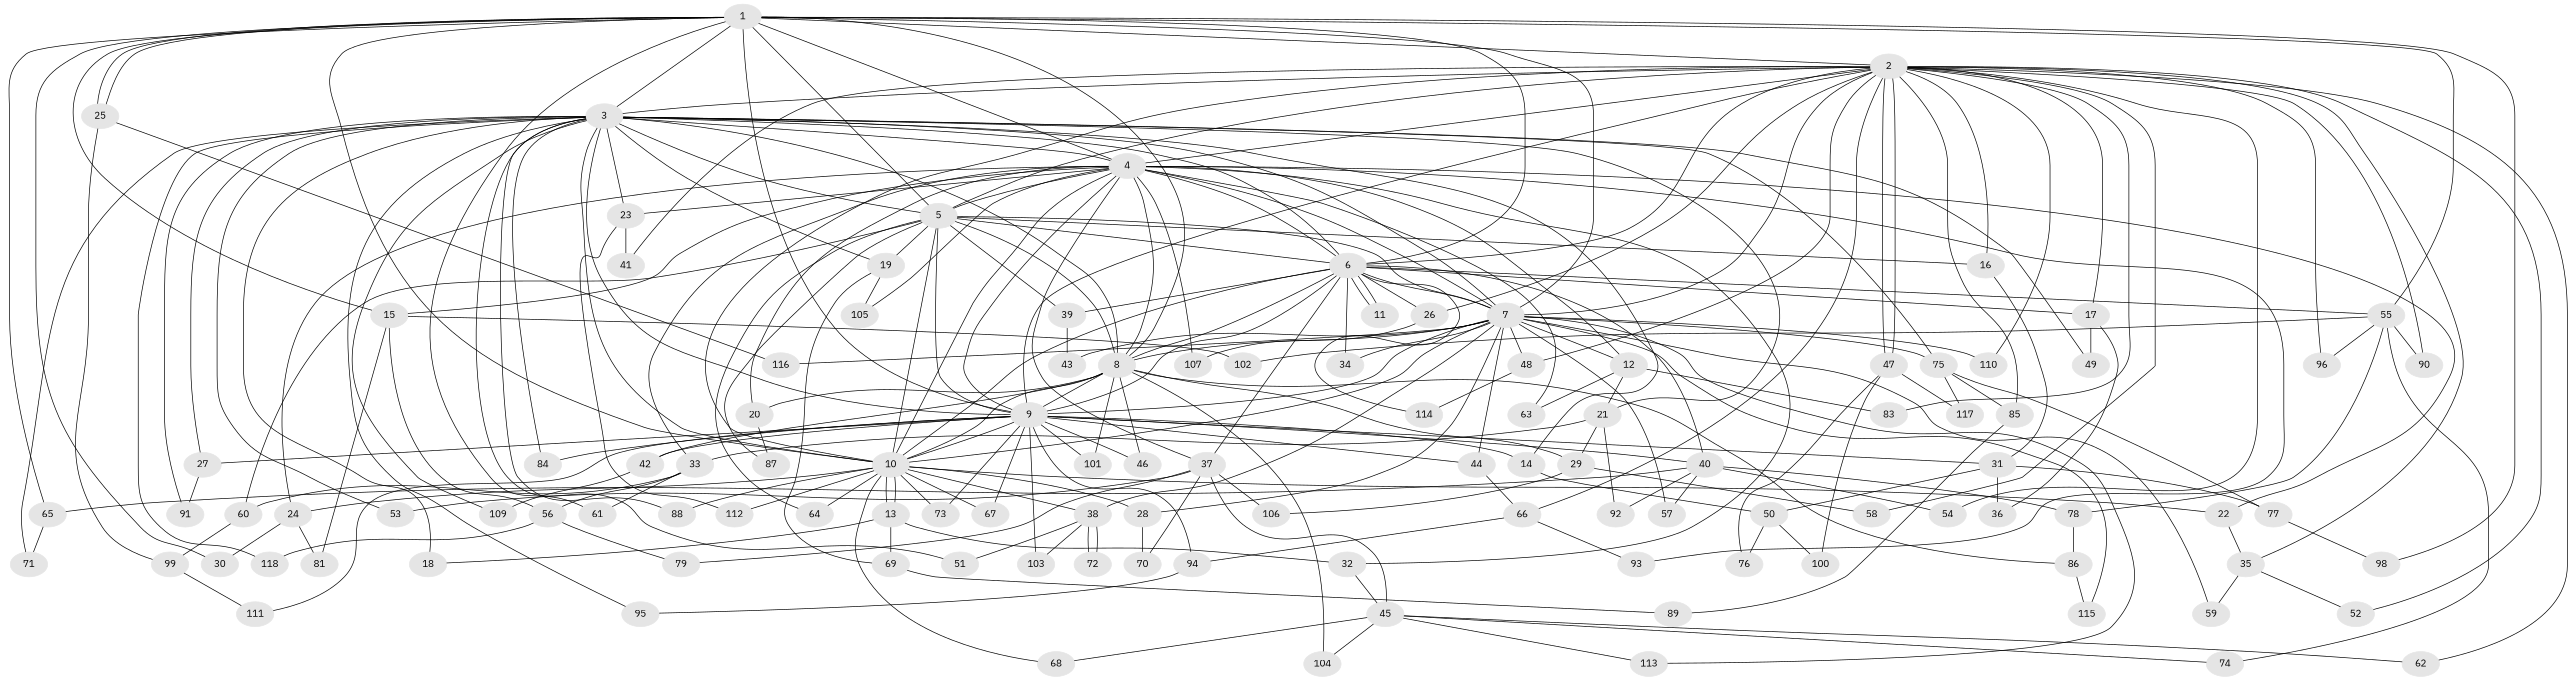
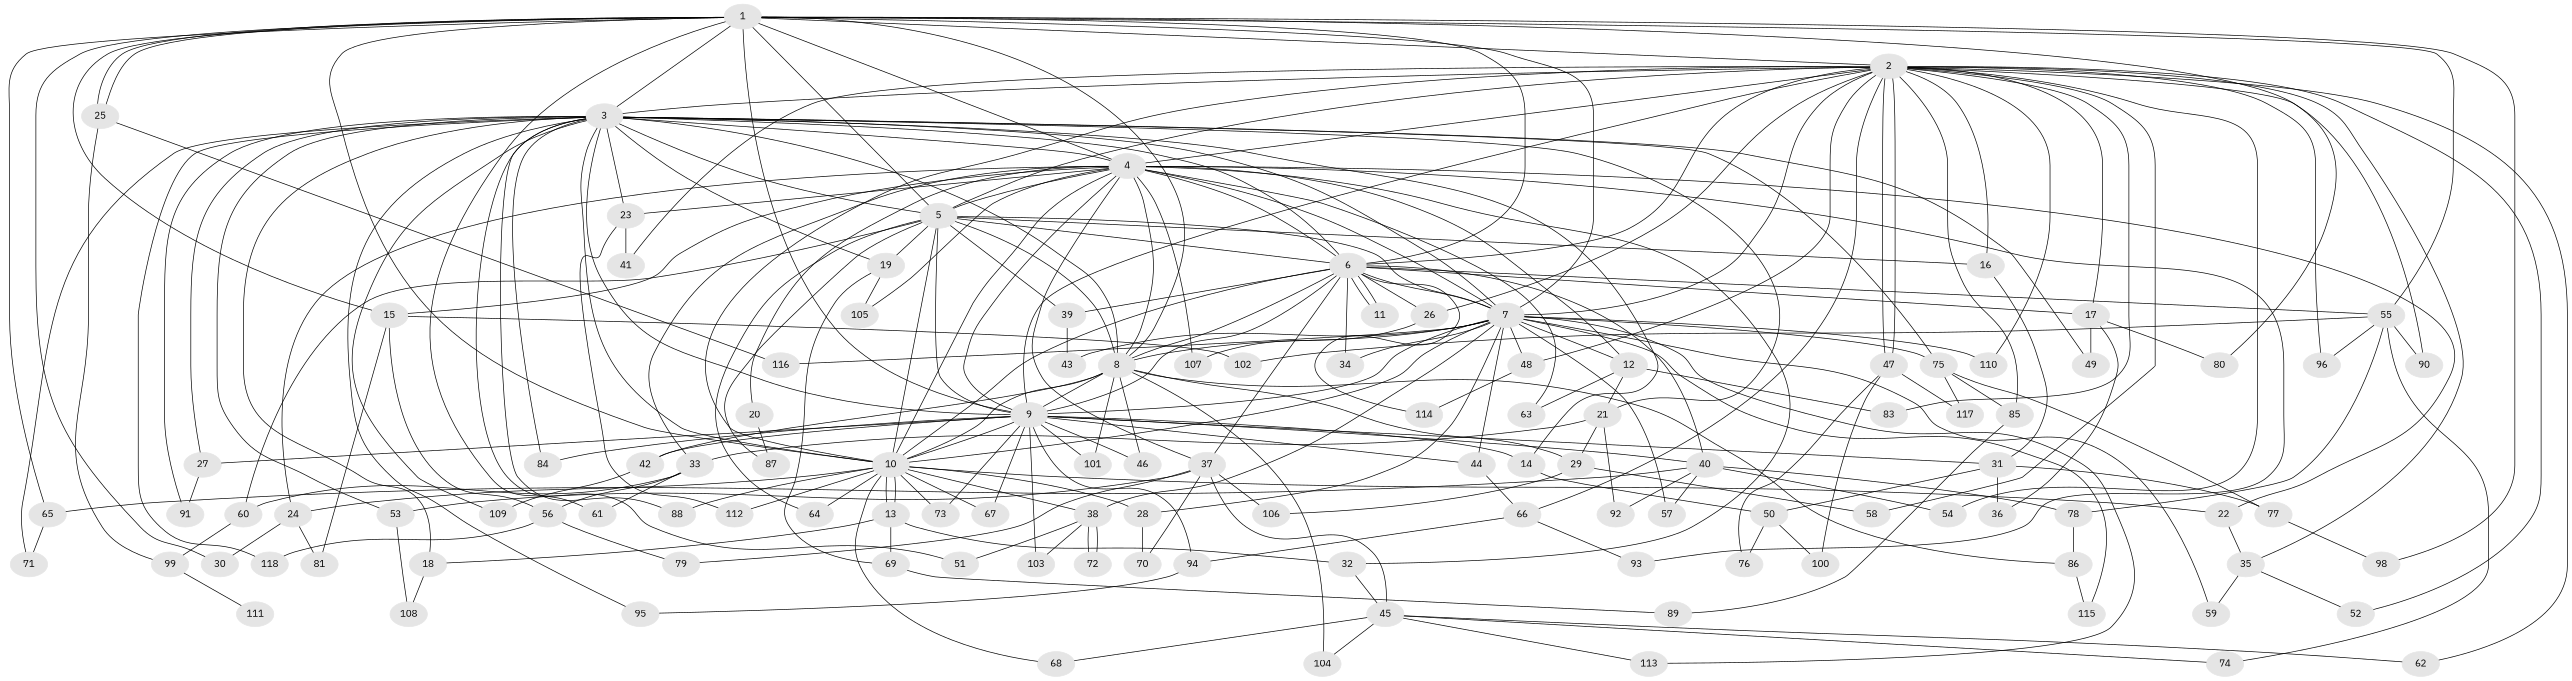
node "80": added
edge "8" -- "20": removed
edge "9" -- "111": removed
node "108": added
